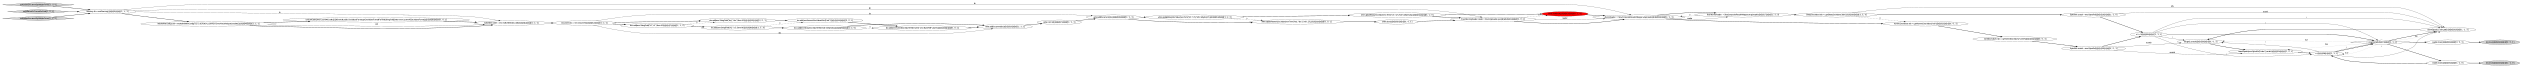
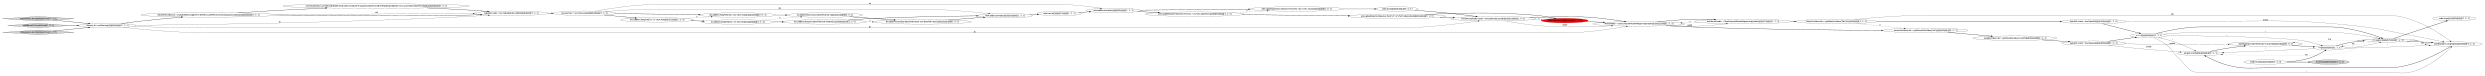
node "dir.close()@@@34@@@['0', '0', '1']": removed
edge "i < r.maxDoc()@@@27@@@['1', '1', '1']" -> "reader.close()@@@25@@@['1', '1', '0']": removed
